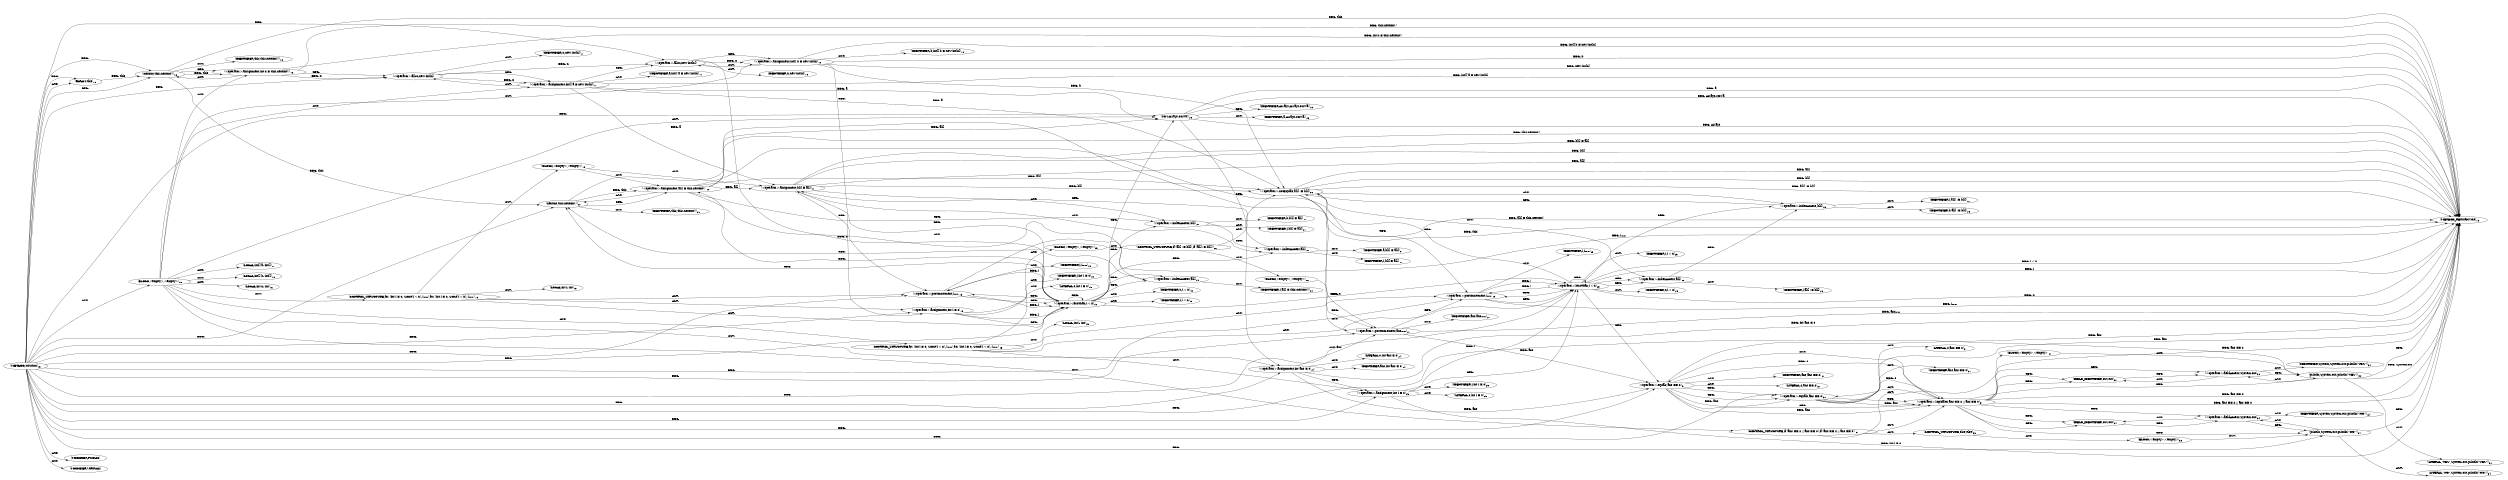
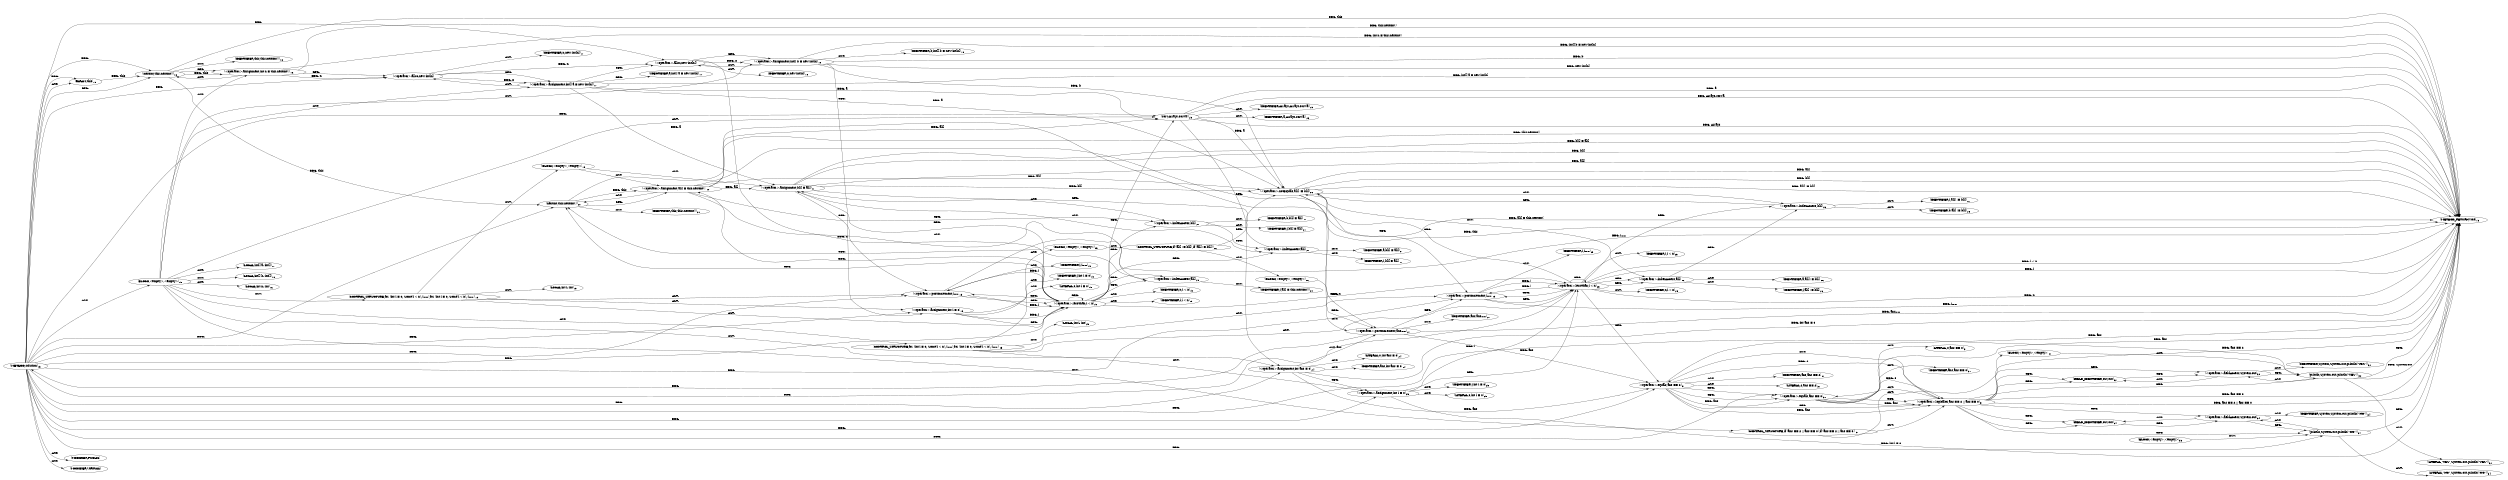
edge "(<operator>.assignment,int[] a = new int[n])" -> "(IDENTIFIER,a,int[] a = new int[n])": label "AST: " -> "CDG: "
edge "(sort,Arrays.sort(a))" -> "(IDENTIFIER,Arrays,Arrays.sort(a))": label "CDG: " -> "AST: "
edge "(sort,Arrays.sort(a))" -> "(<operator>.notEquals,a[i] != b[i])": added, label "DDG: a"
edge "(CONTROL_STRUCTURE,if (a[i] != b[i]),if (a[i] != b[i]))" -> "(<operator>.notEquals,a[i] != b[i])": label "AST: " -> "CFG: "
node "(IDENTIFIER,a,a[i] != b[i])": added
edge "(METHOD,solution)" -> "(<operator>.postIncrement,ans++)": reversed
node "(CONTROL_STRUCTURE,else,else)": removed
